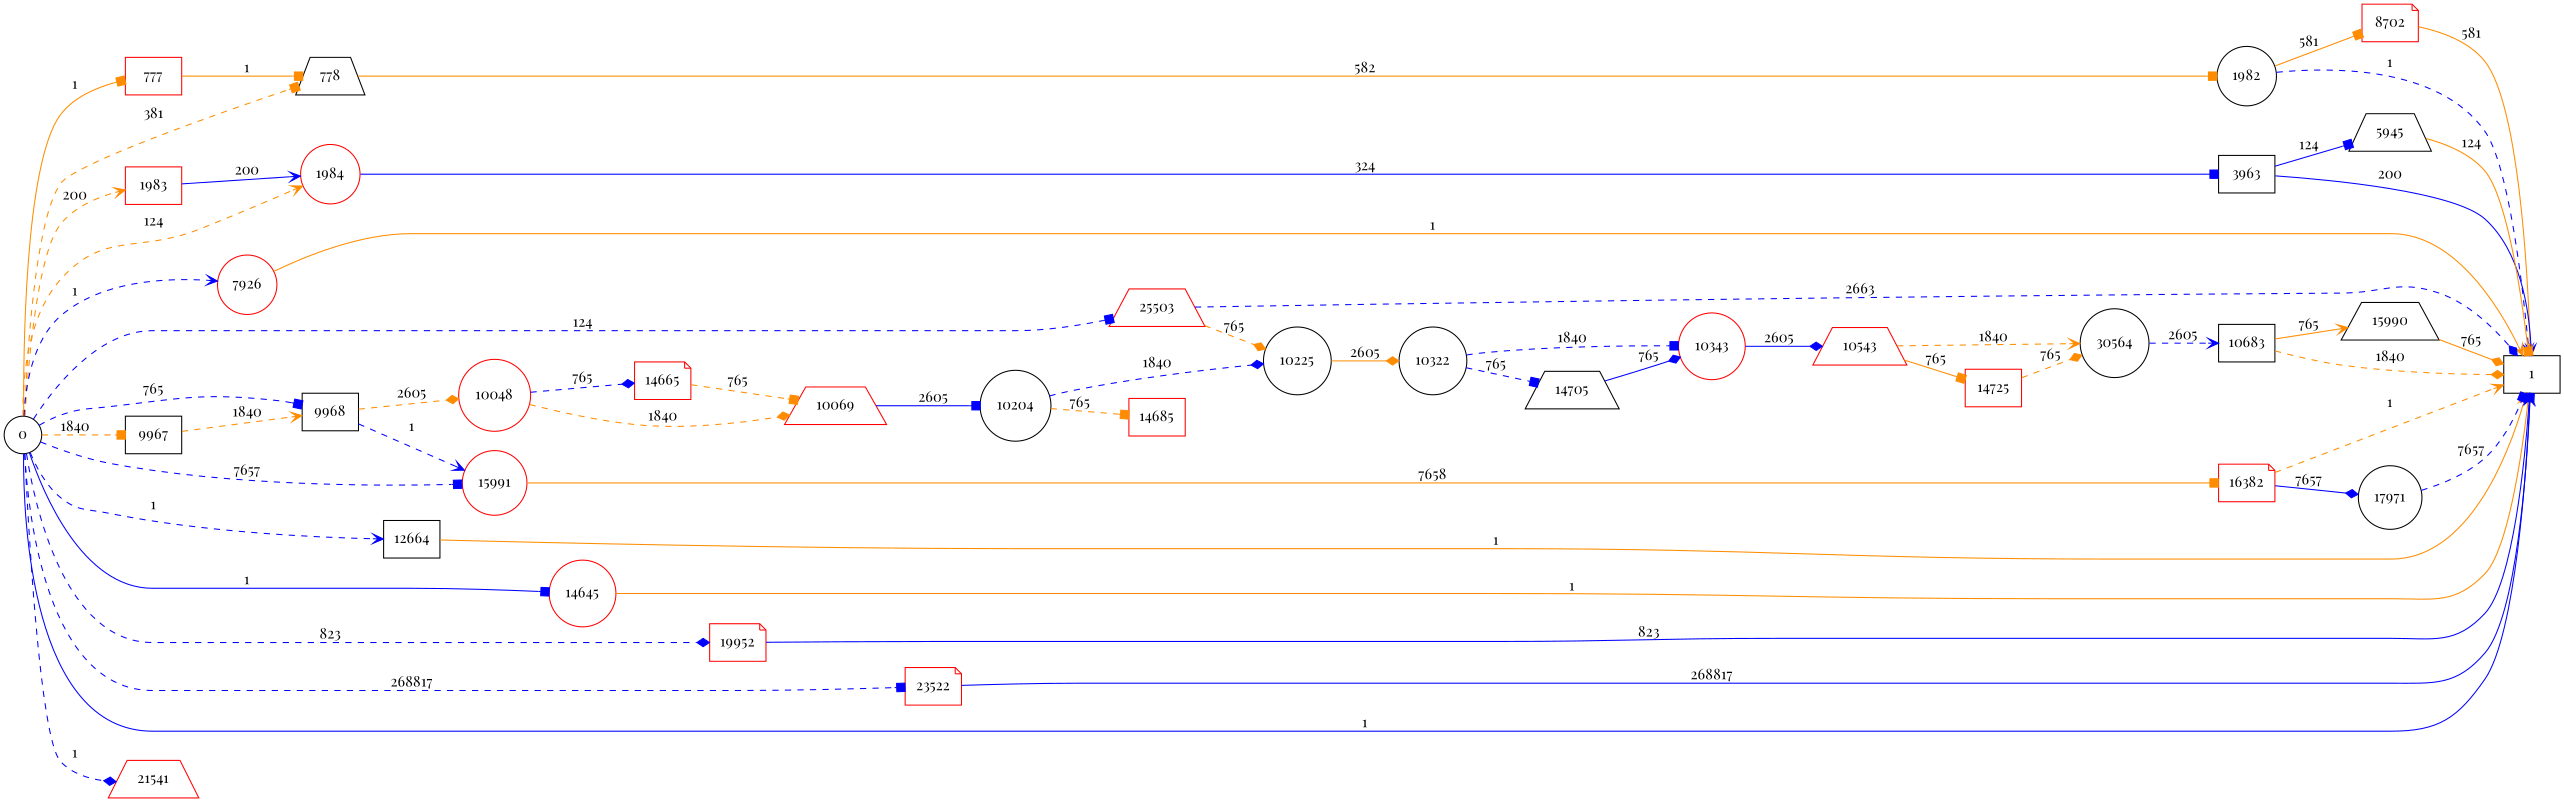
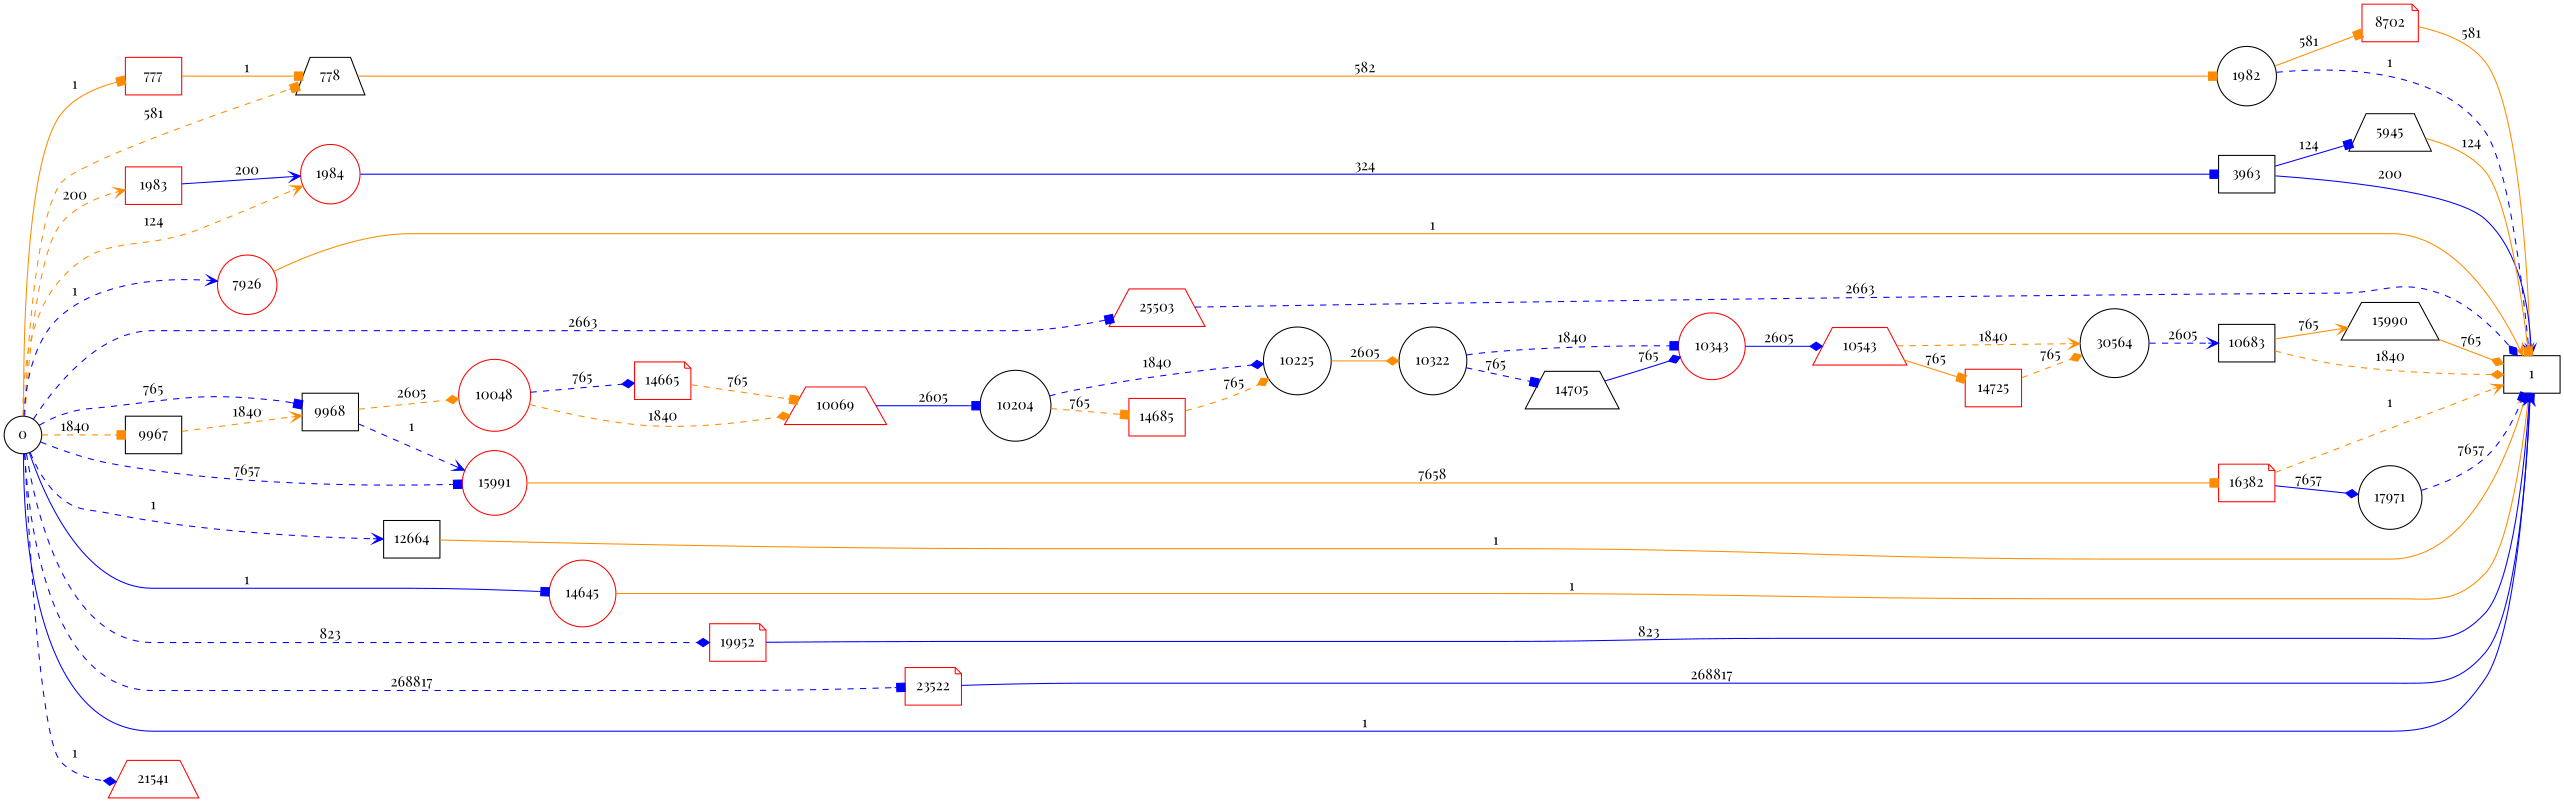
edge "0" -> "778": label "381" -> "581"
edge "0" -> "25503": label "124" -> "2663"
edge "25503" -> "10225": now "14685" -> "10225"
